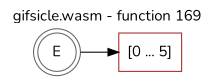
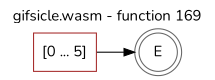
edge "E" -> "[0 ... 5]": reversed
